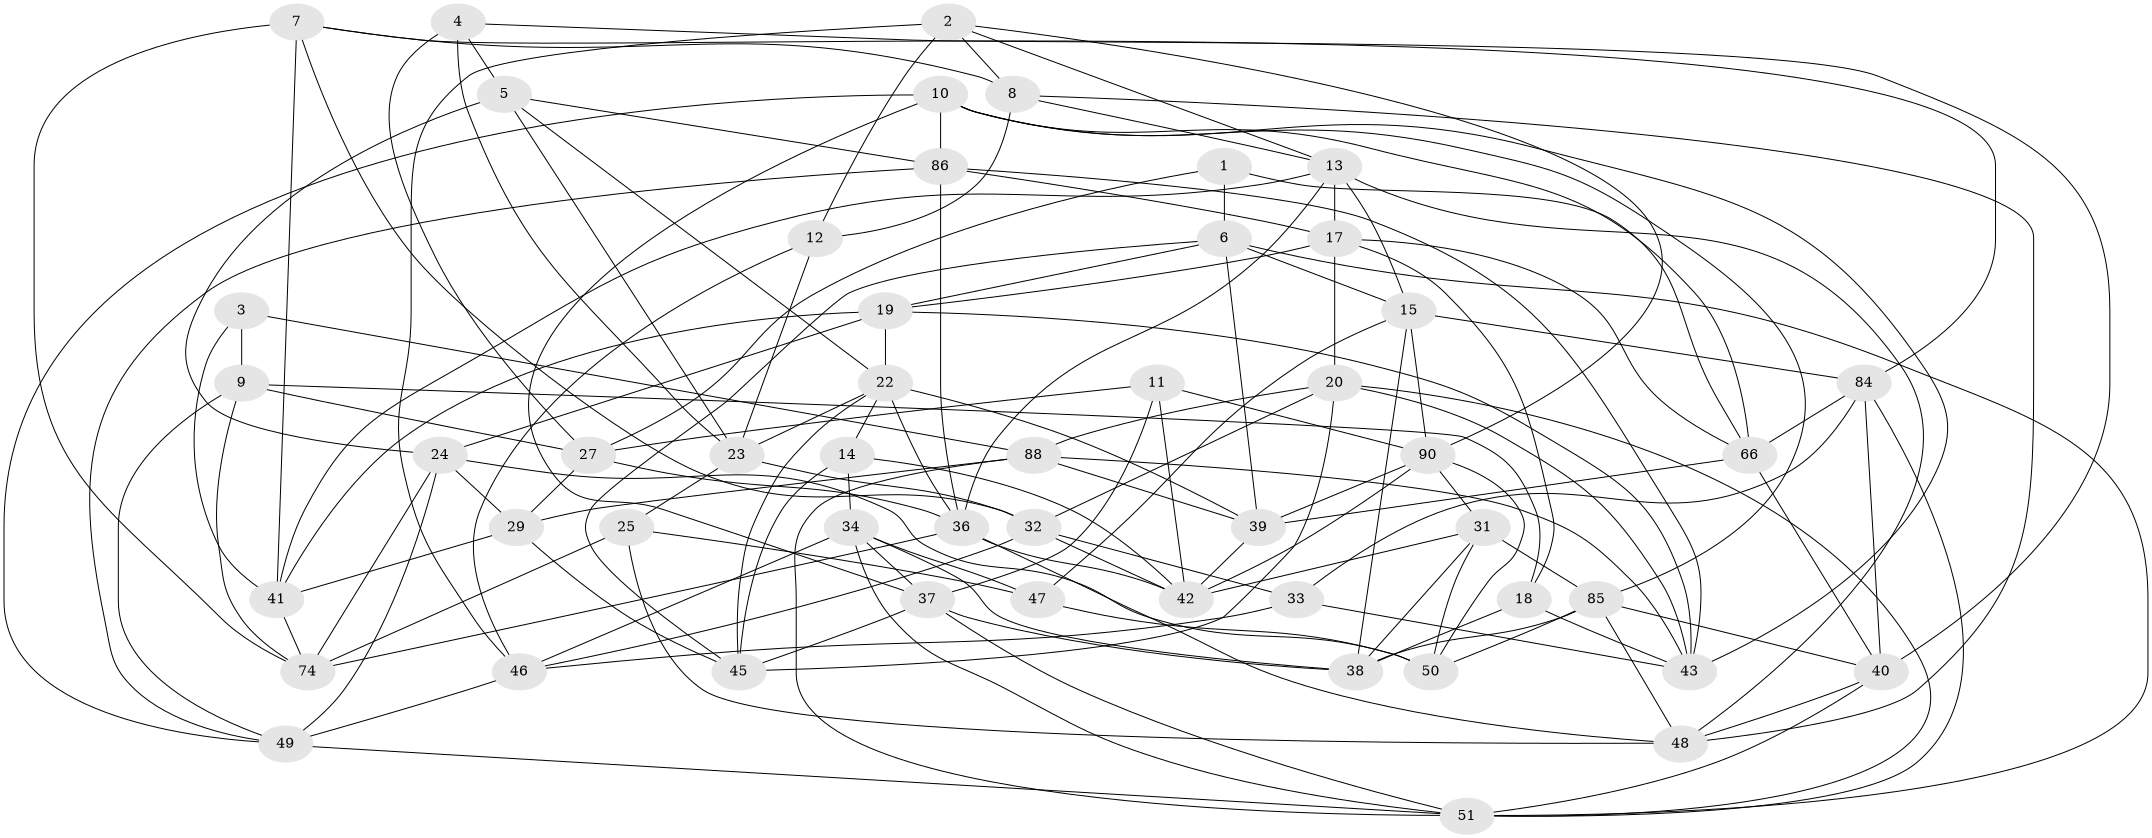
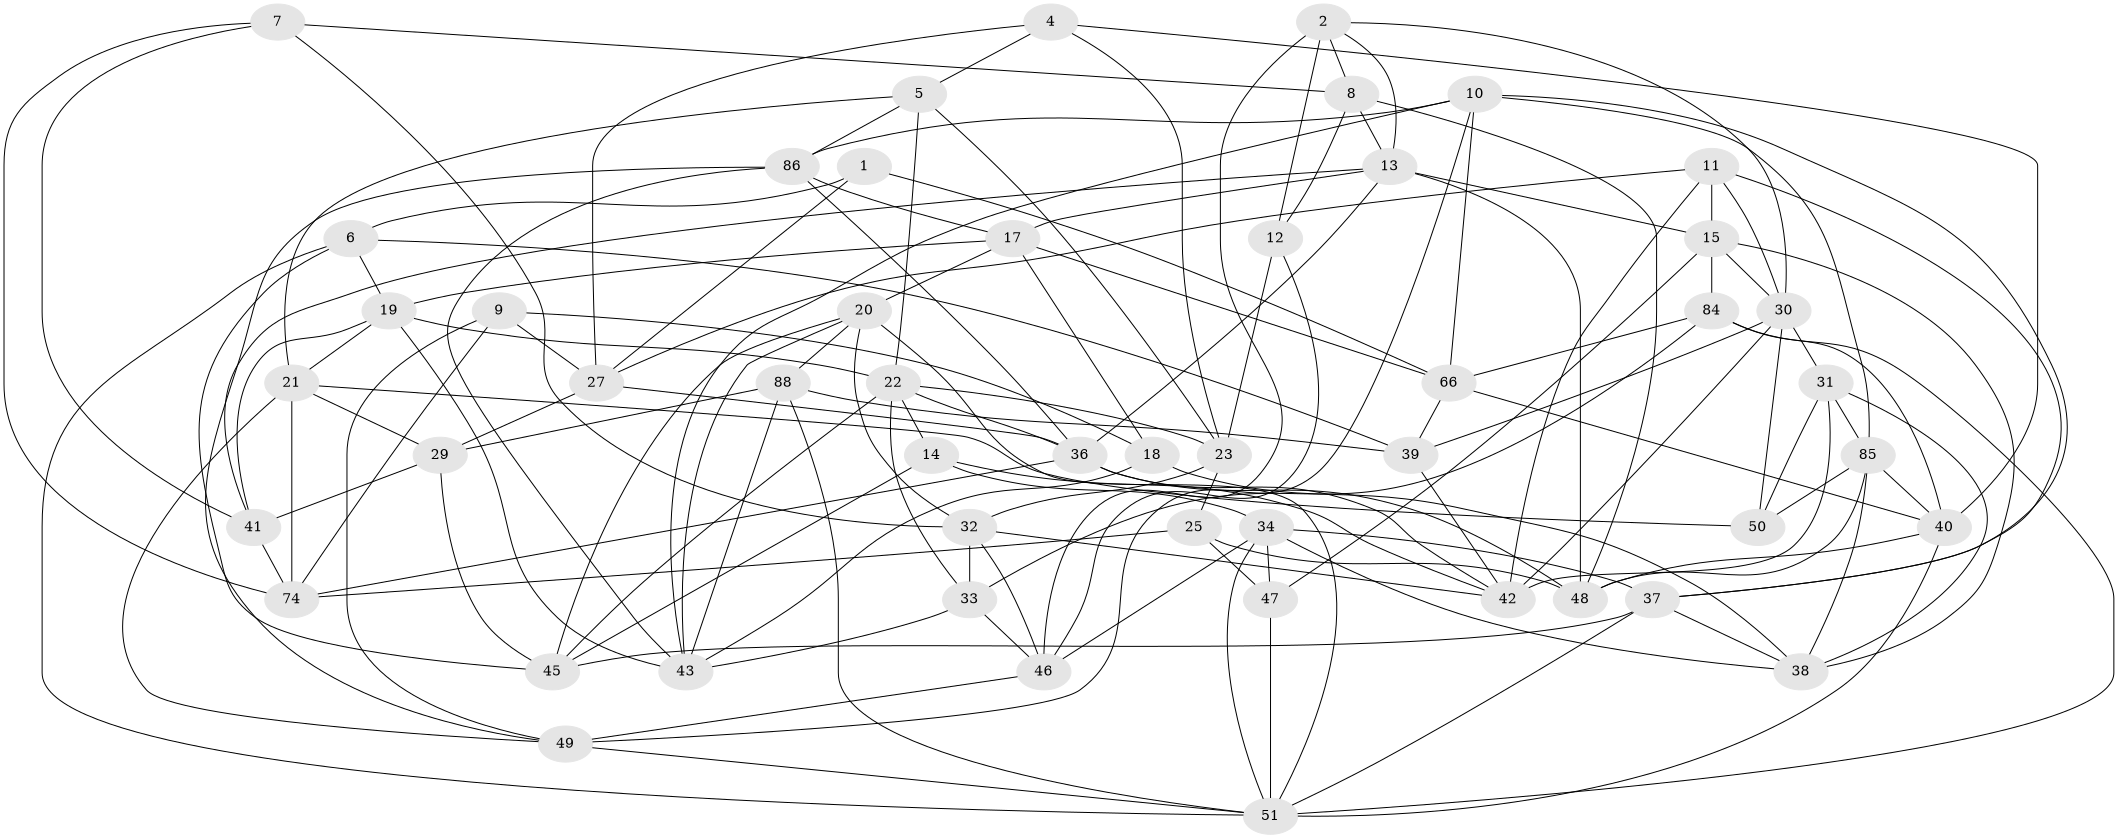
edge "7" -- "84": removed
edge "6" -- "15": now "11" -- "15"
node "3": removed
edge "22" -- "39": now "22" -- "33"
node "24": label "24" -> "21"
node "90": label "90" -> "30"
edge "47" -- "50": now "47" -- "51"
